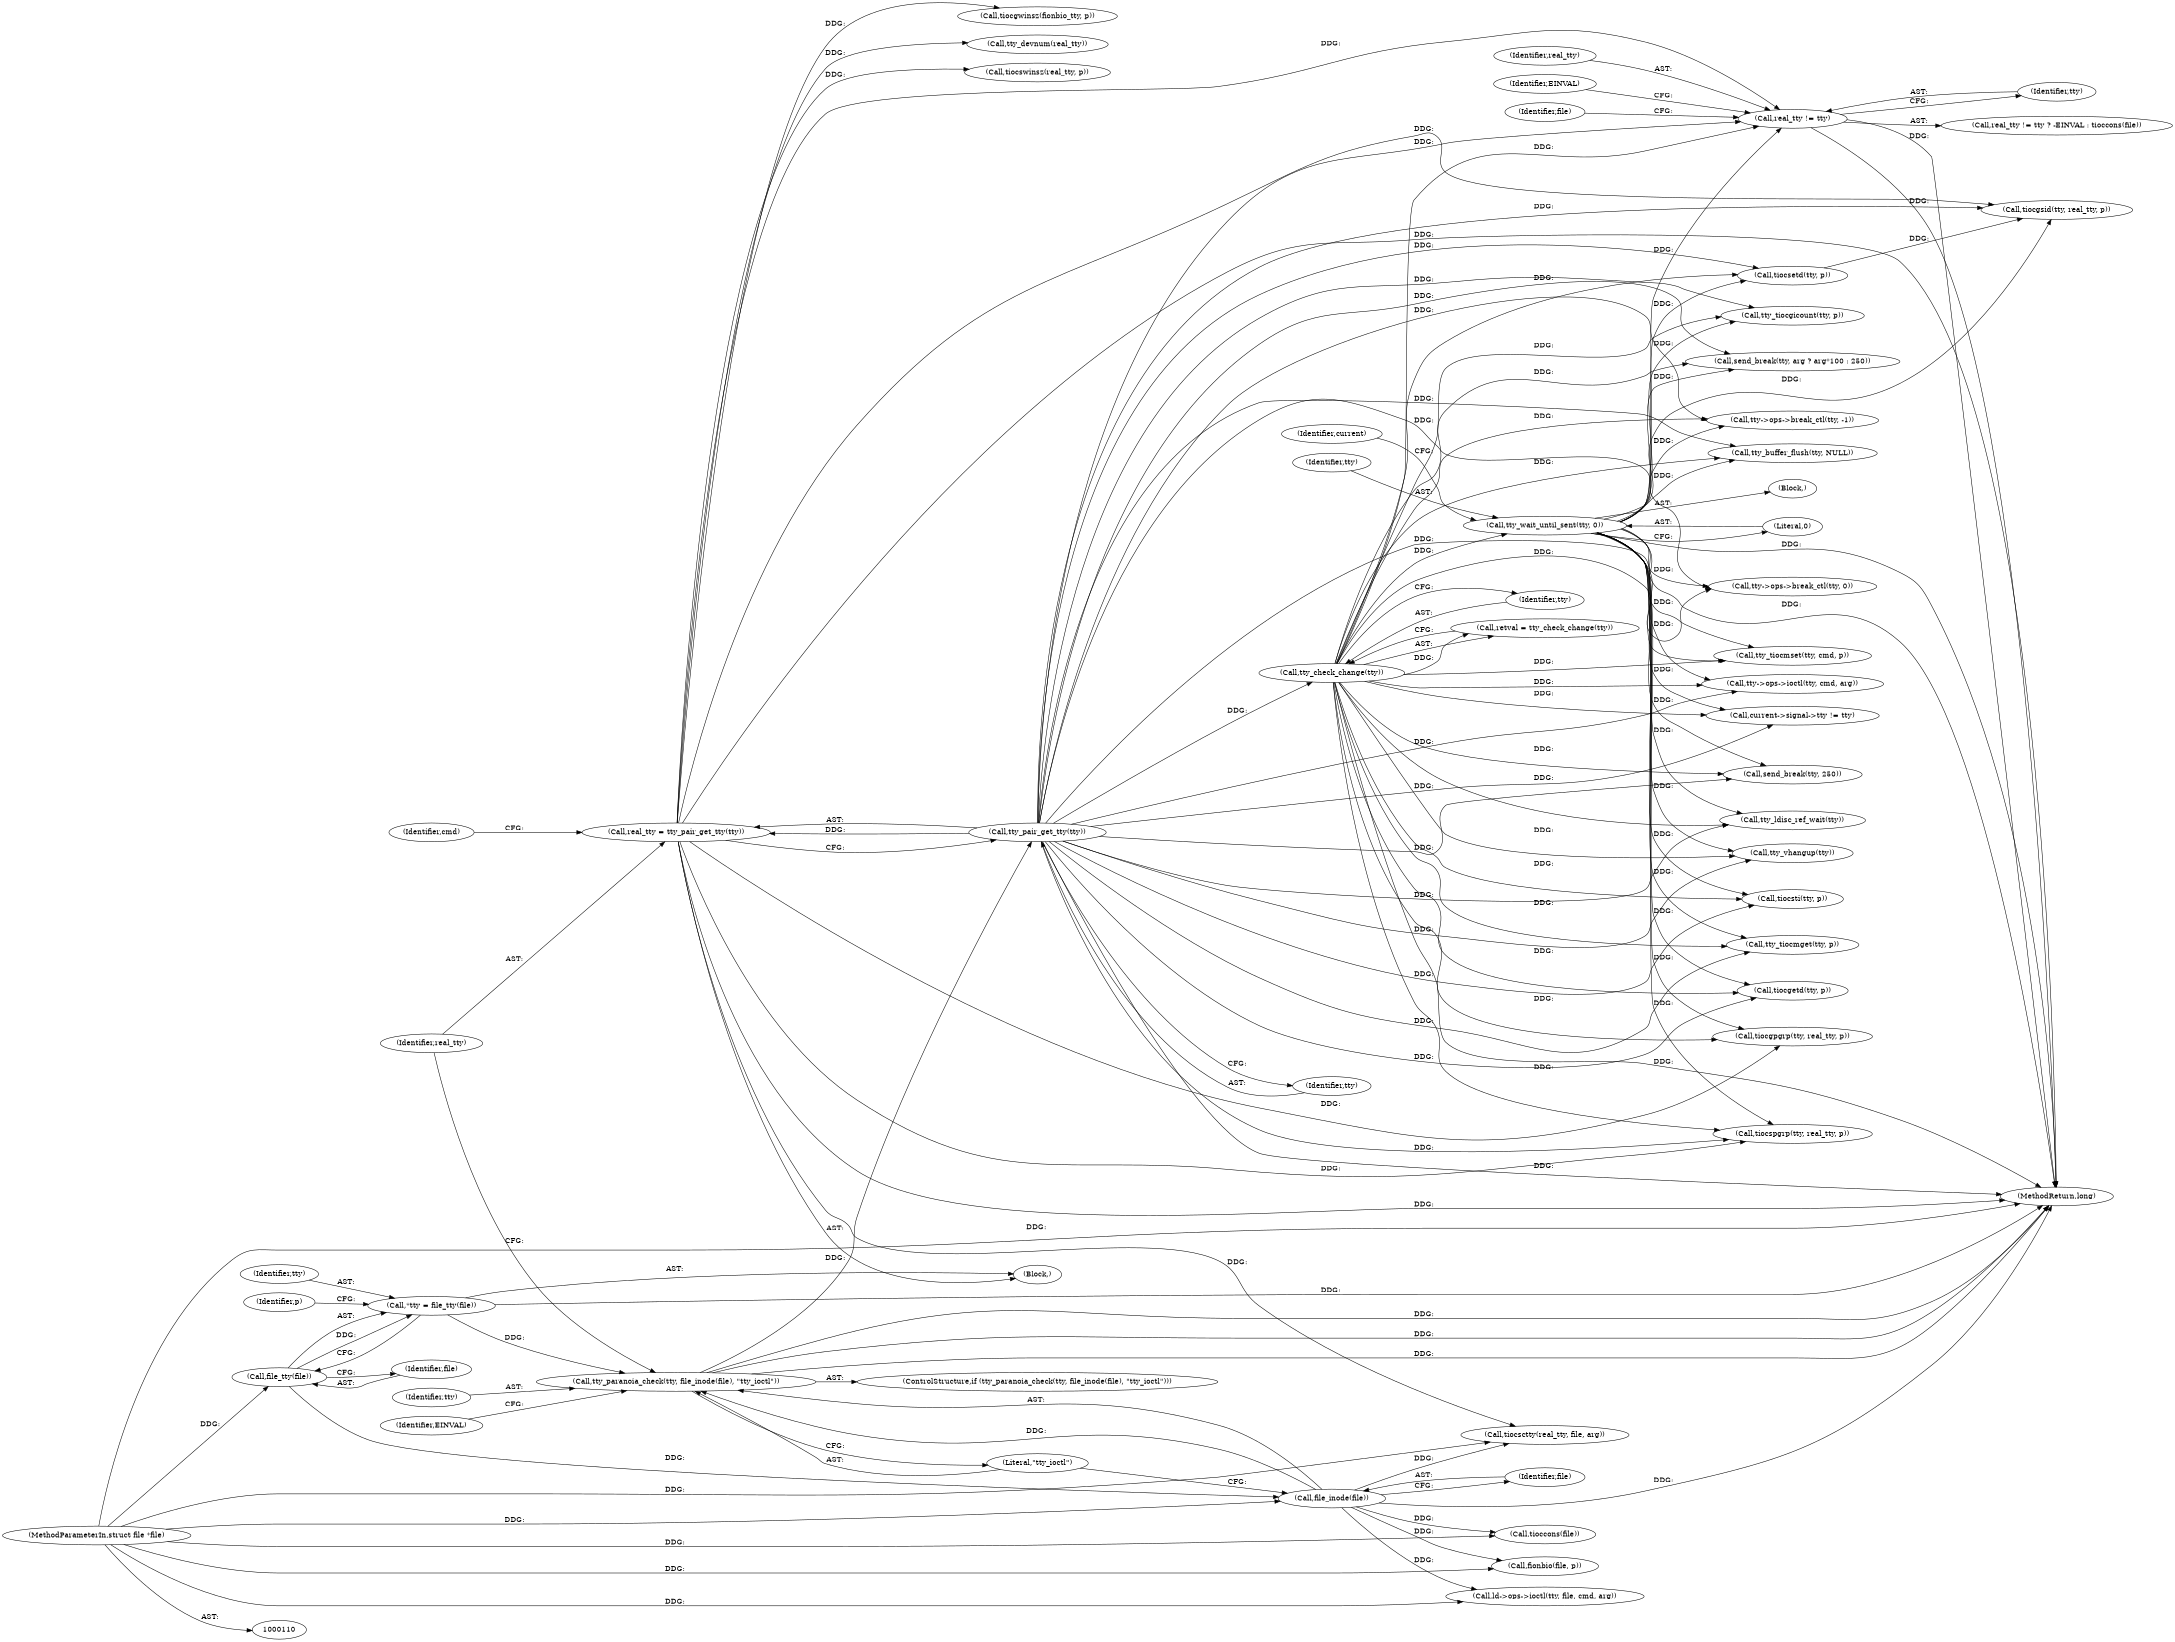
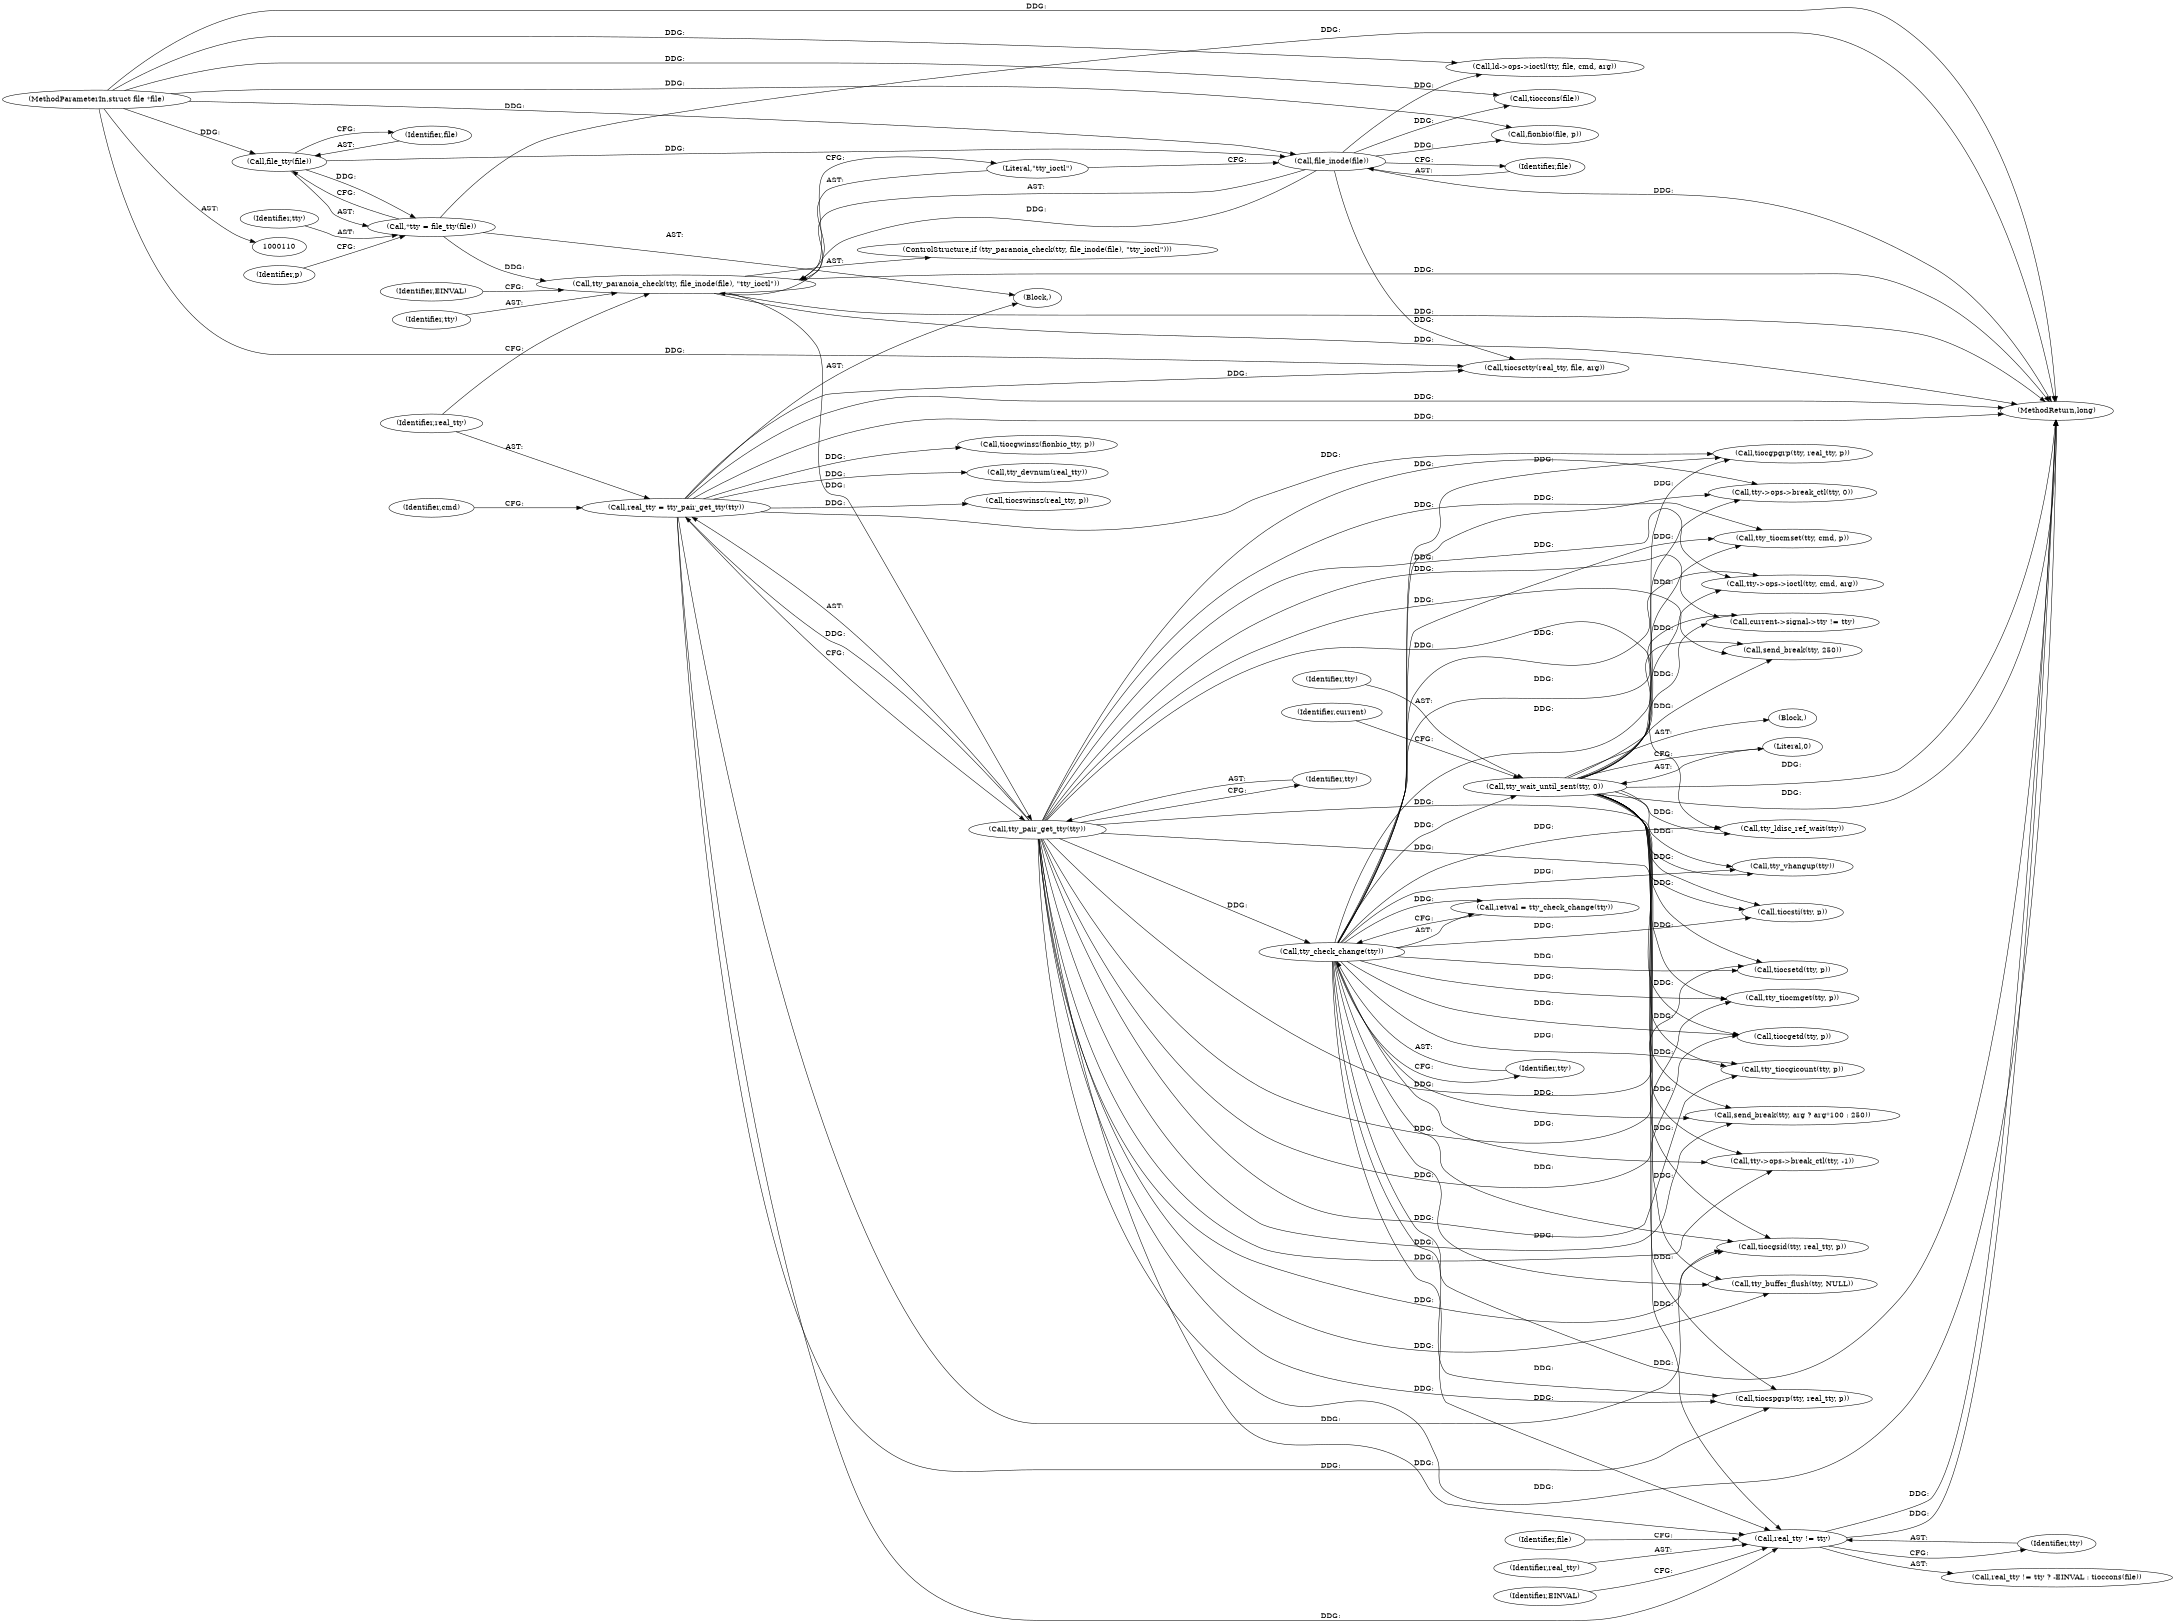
edge "(Call,tiocsetd(tty, p))" -> "(Call,tiocgsid(tty, real_tty, p))": now "(Call,tty_check_change(tty))" -> "(Call,tiocgsid(tty, real_tty, p))"
